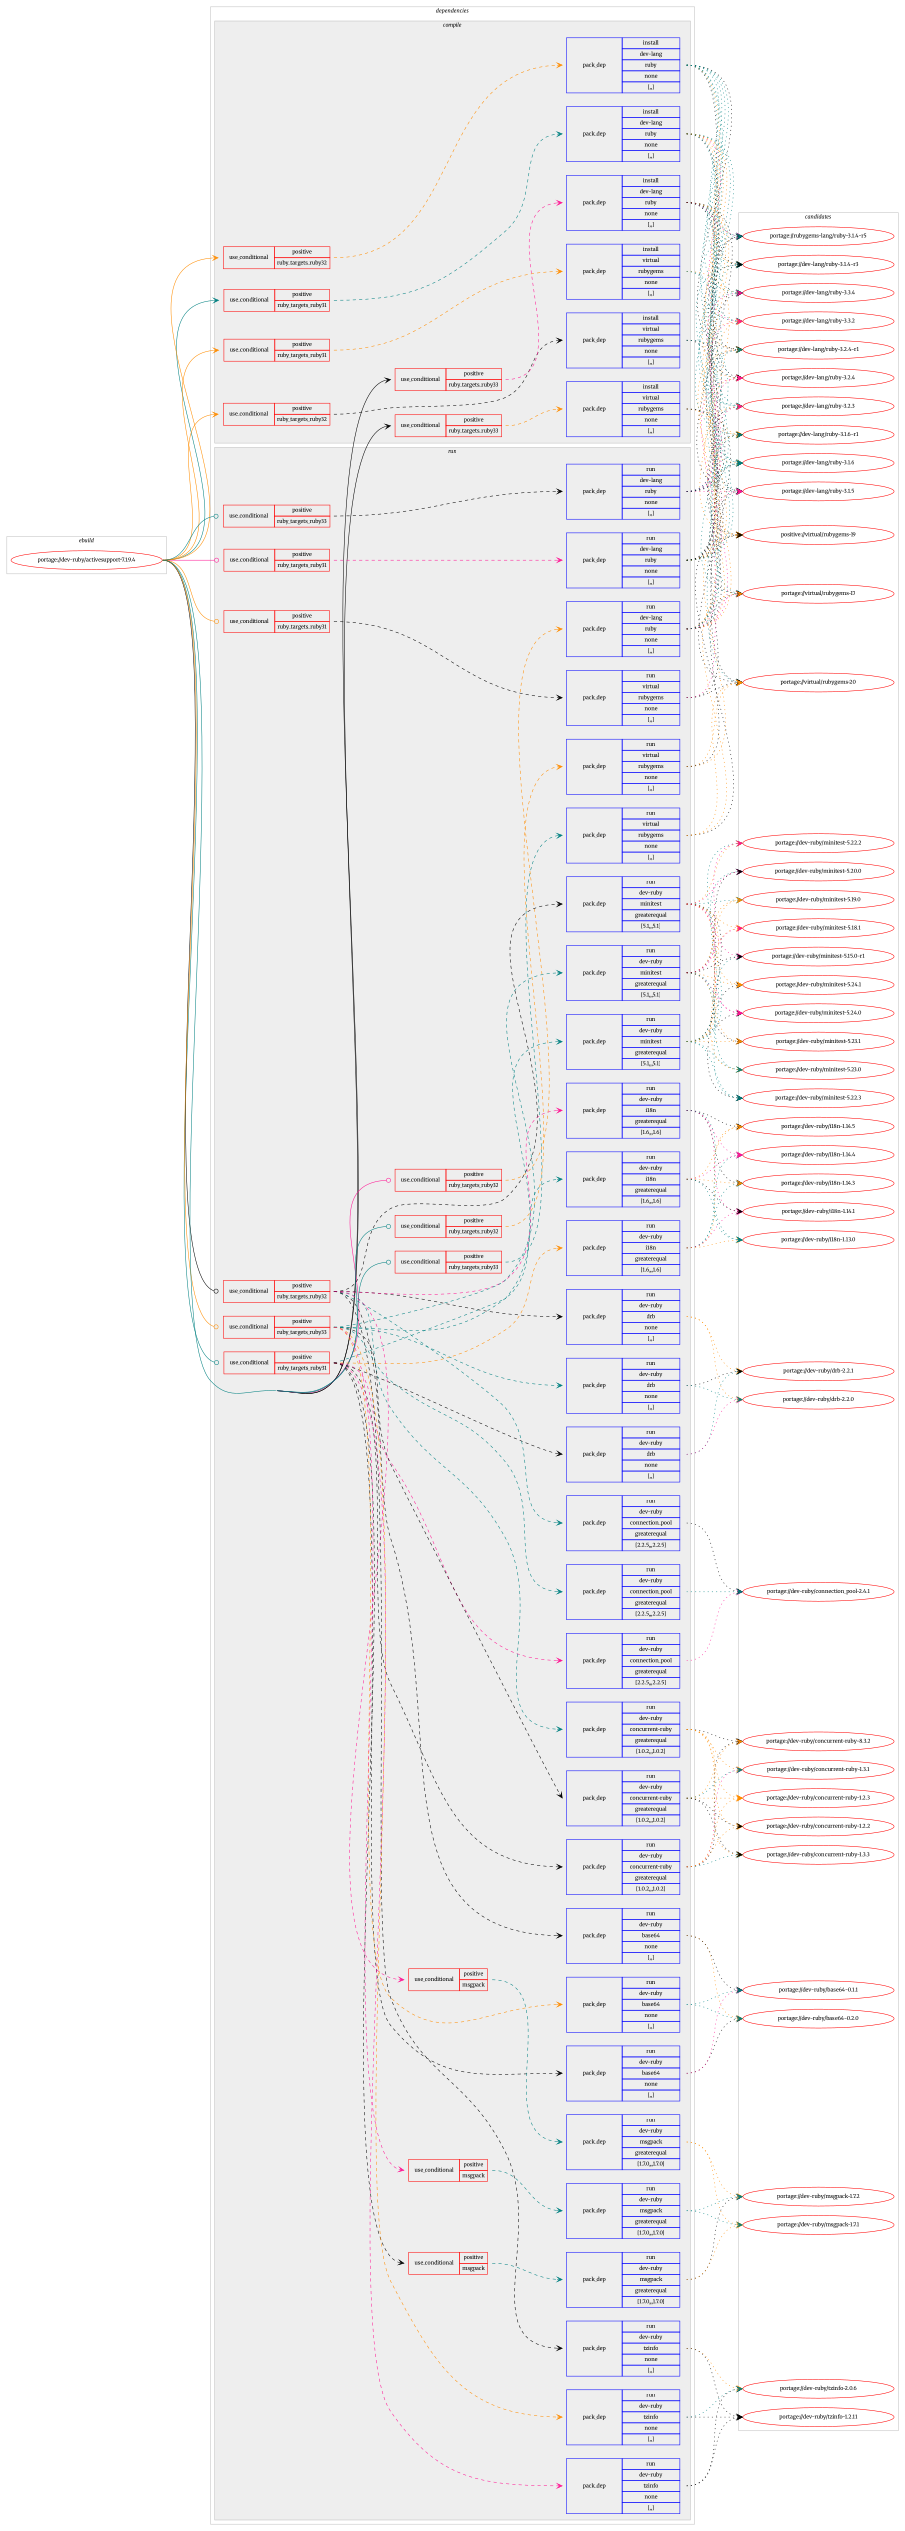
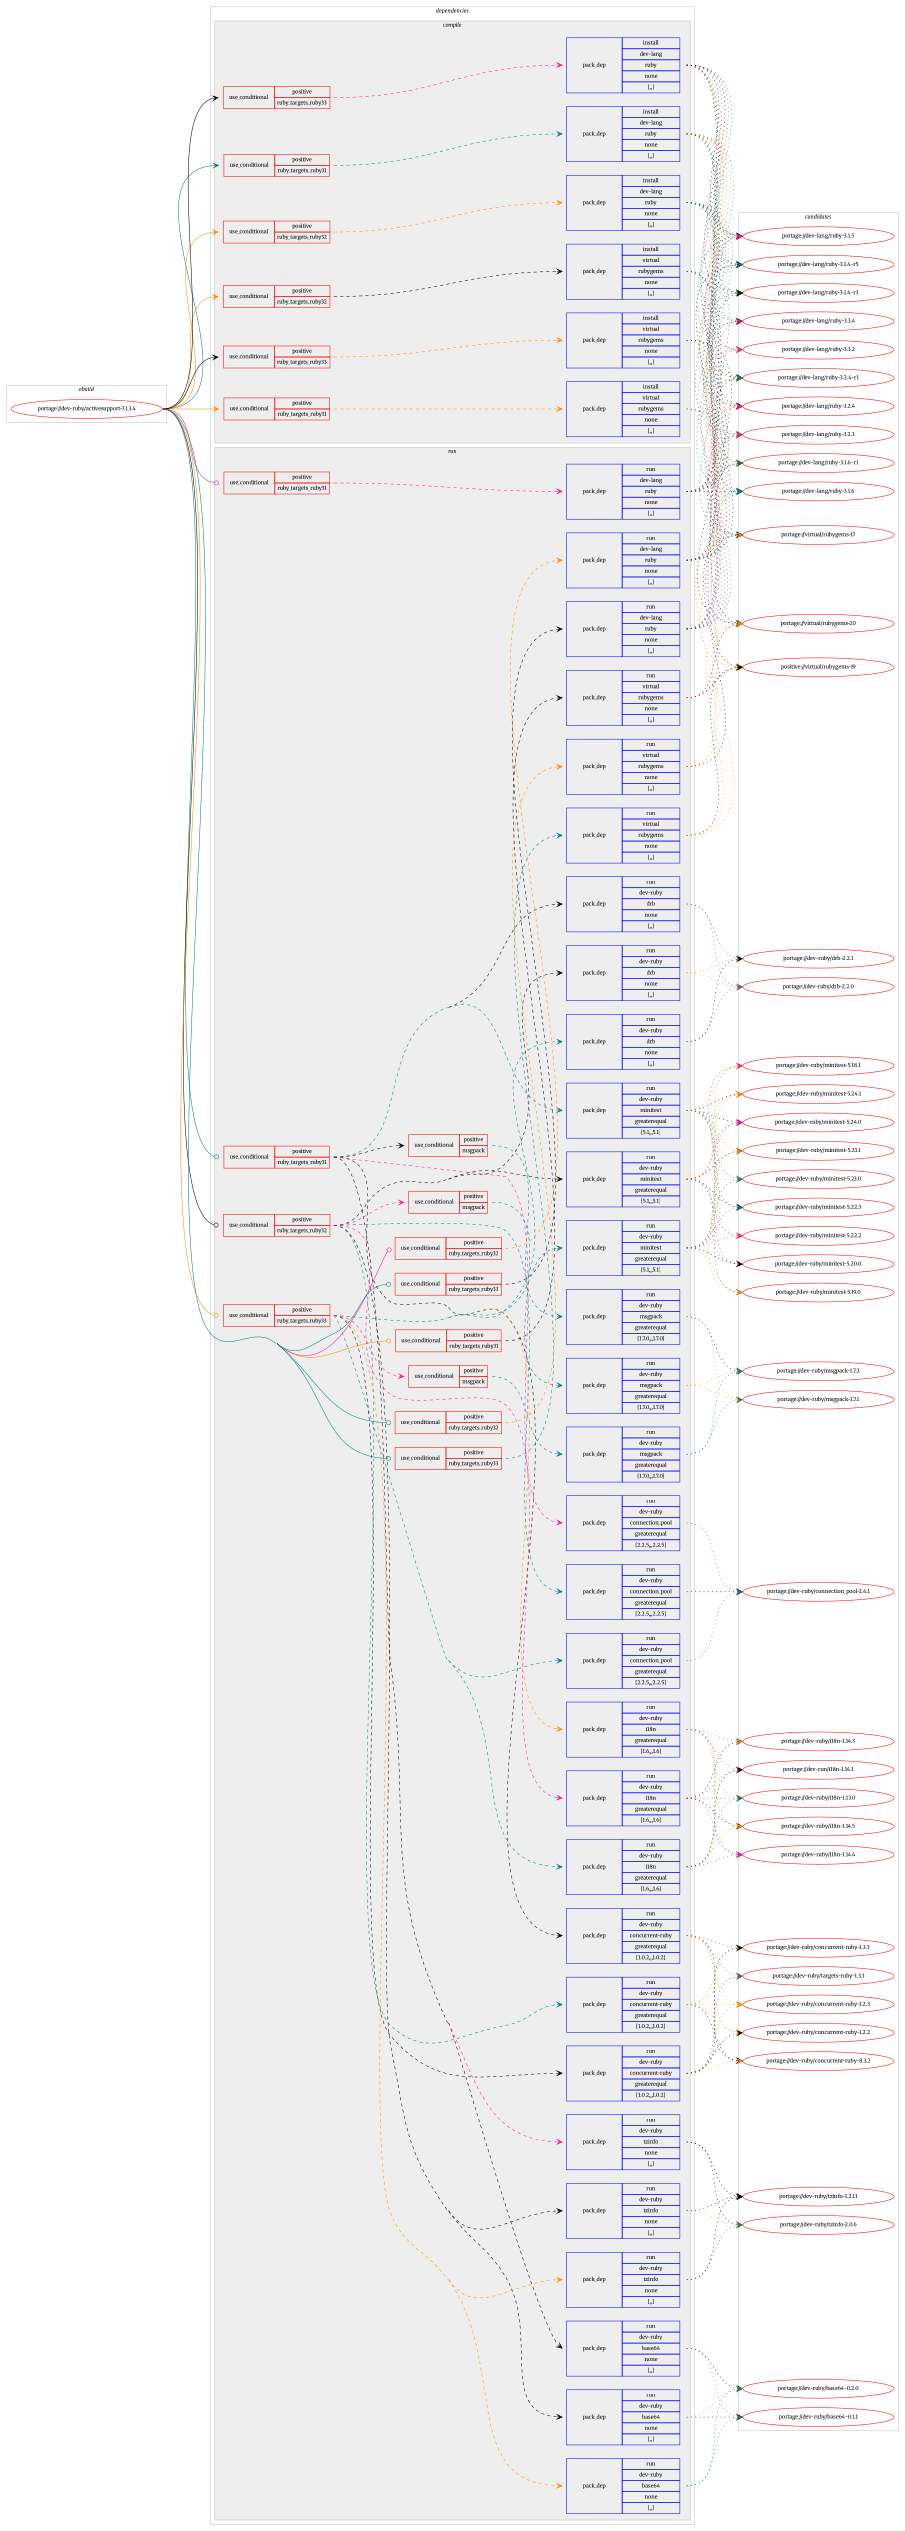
node "portage://rubygems-lang/ruby-3.1.4-r5": label "portage://rubygems-lang/ruby-3.1.4-r5" -> "portage://dev-lang/ruby-3.1.4-r5"
node "portage://dev-ruby/activesupport-7.1.9.4": label "portage://dev-ruby/activesupport-7.1.9.4" -> "portage://dev-ruby/activesupport-7.1.3.4"
node "portage://dev-ruby/minitest-5.15.0-r1": removed
node "portage://dev-ruby/i18n-1.14.1": label "portage://dev-ruby/i18n-1.14.1" -> "portage://dev-run/i18n-1.14.1"
node "portage://dev-ruby/concurrent-ruby-1.3.1": label "portage://dev-ruby/concurrent-ruby-1.3.1" -> "portage://dev-ruby/targets-ruby-1.3.1"
